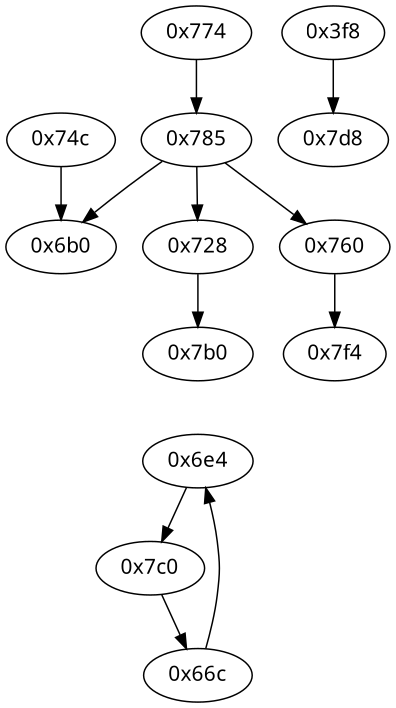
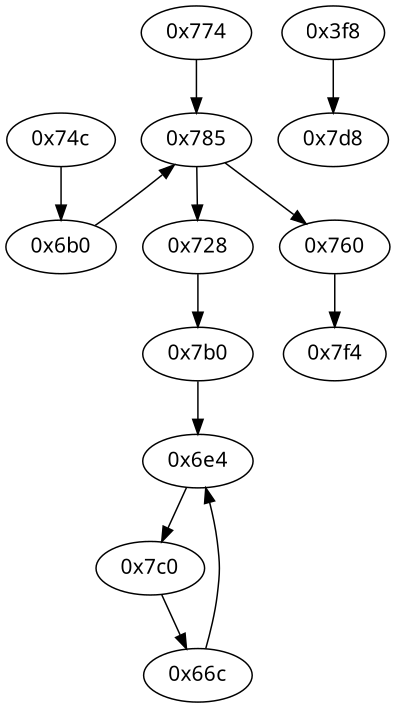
edge "0x785" -> "0x6b0": reversed
edge "0x7b0" -> "0x6e4": added
